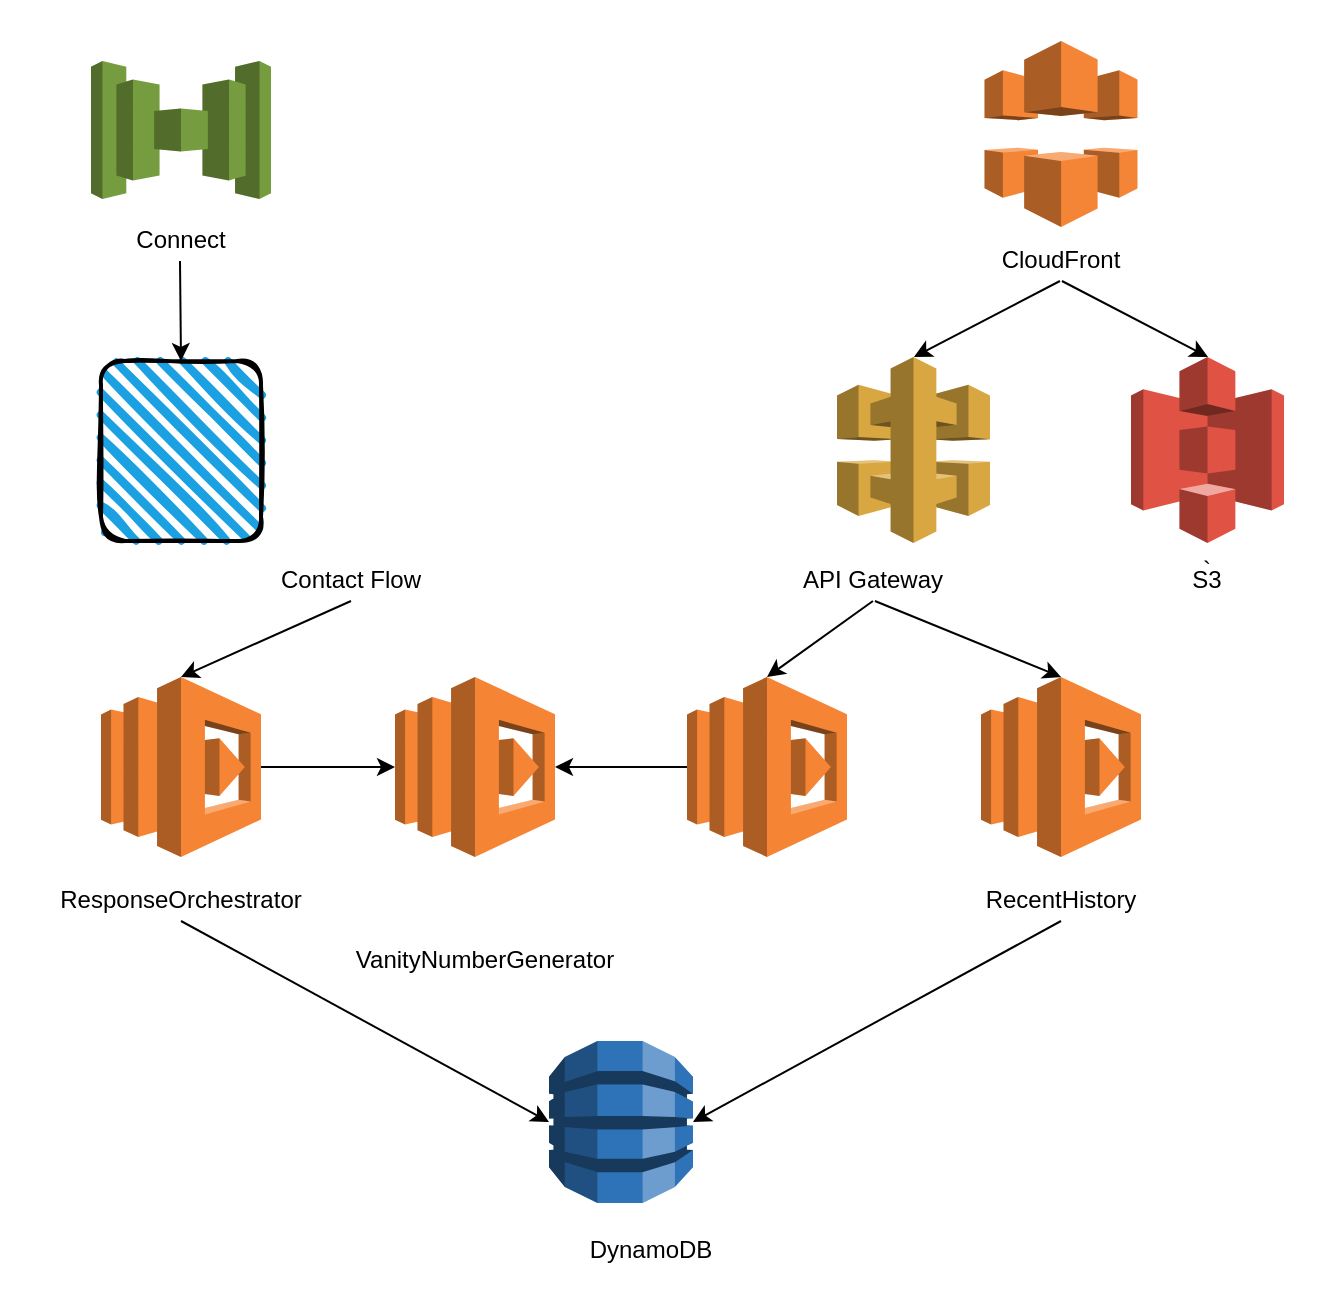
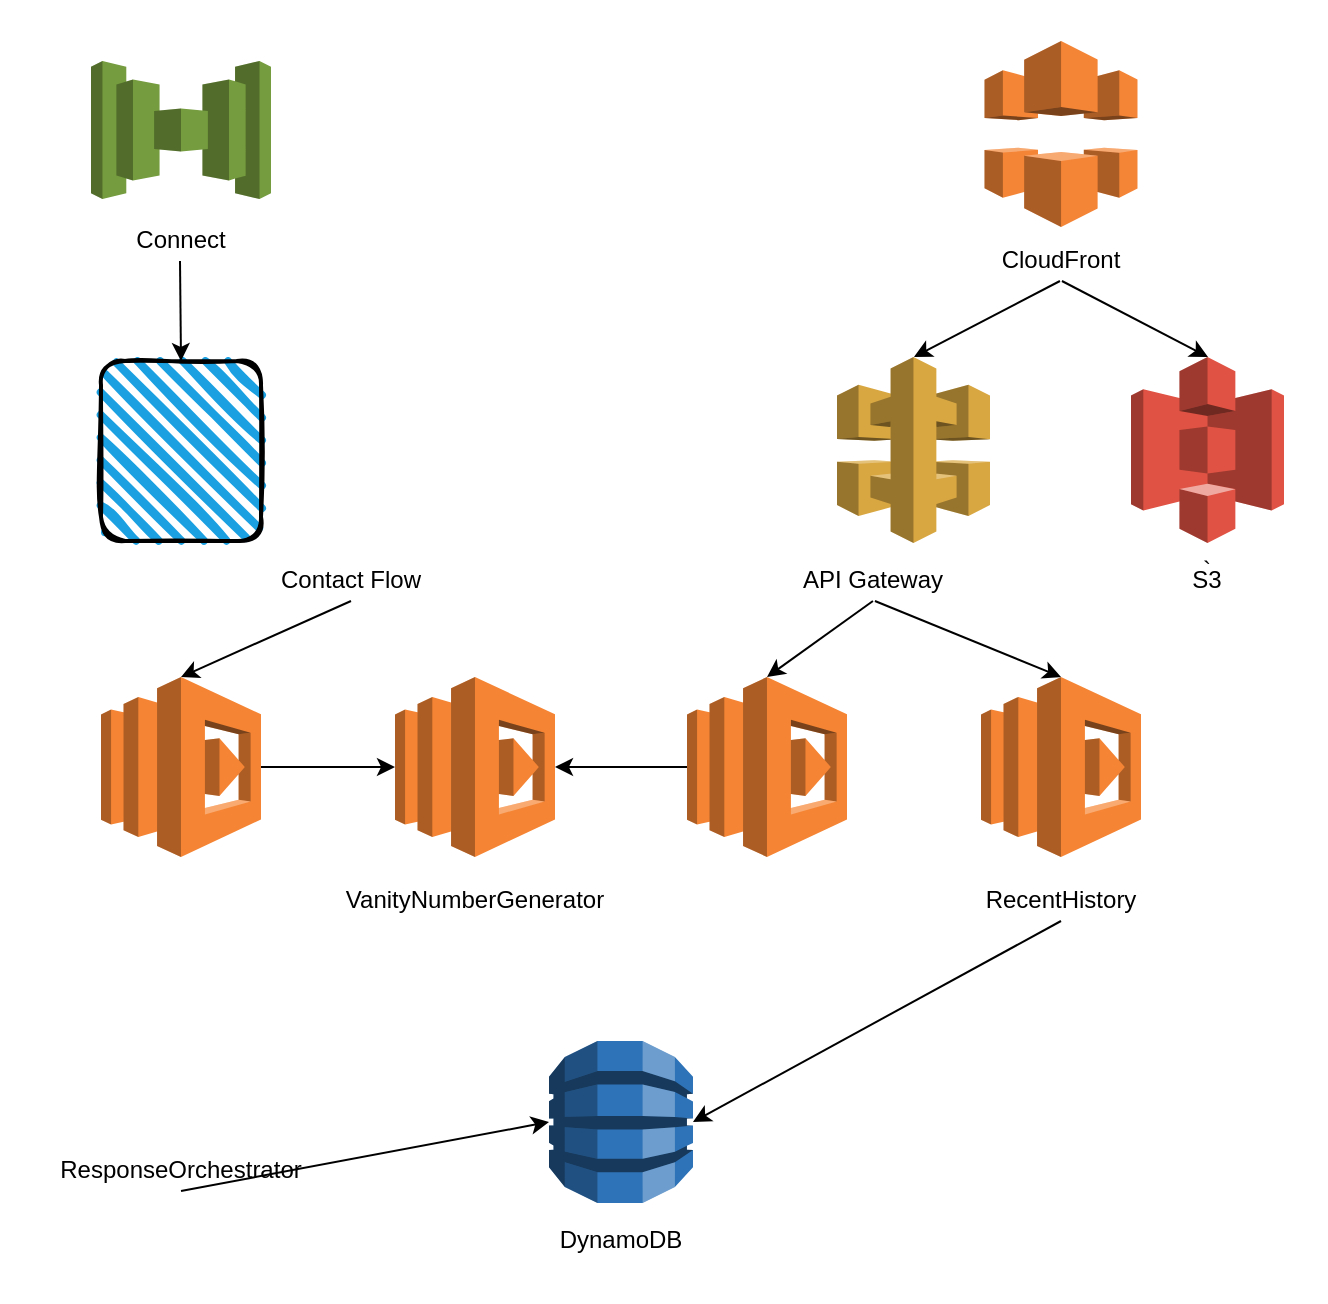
node "ResponseOrchestrator": moved (181, 901) -> (181, 1171)
node "VanityNumberGenerator": moved (485, 961) -> (475, 901)
node "DynamoDB": moved (651, 1251) -> (621, 1241)
